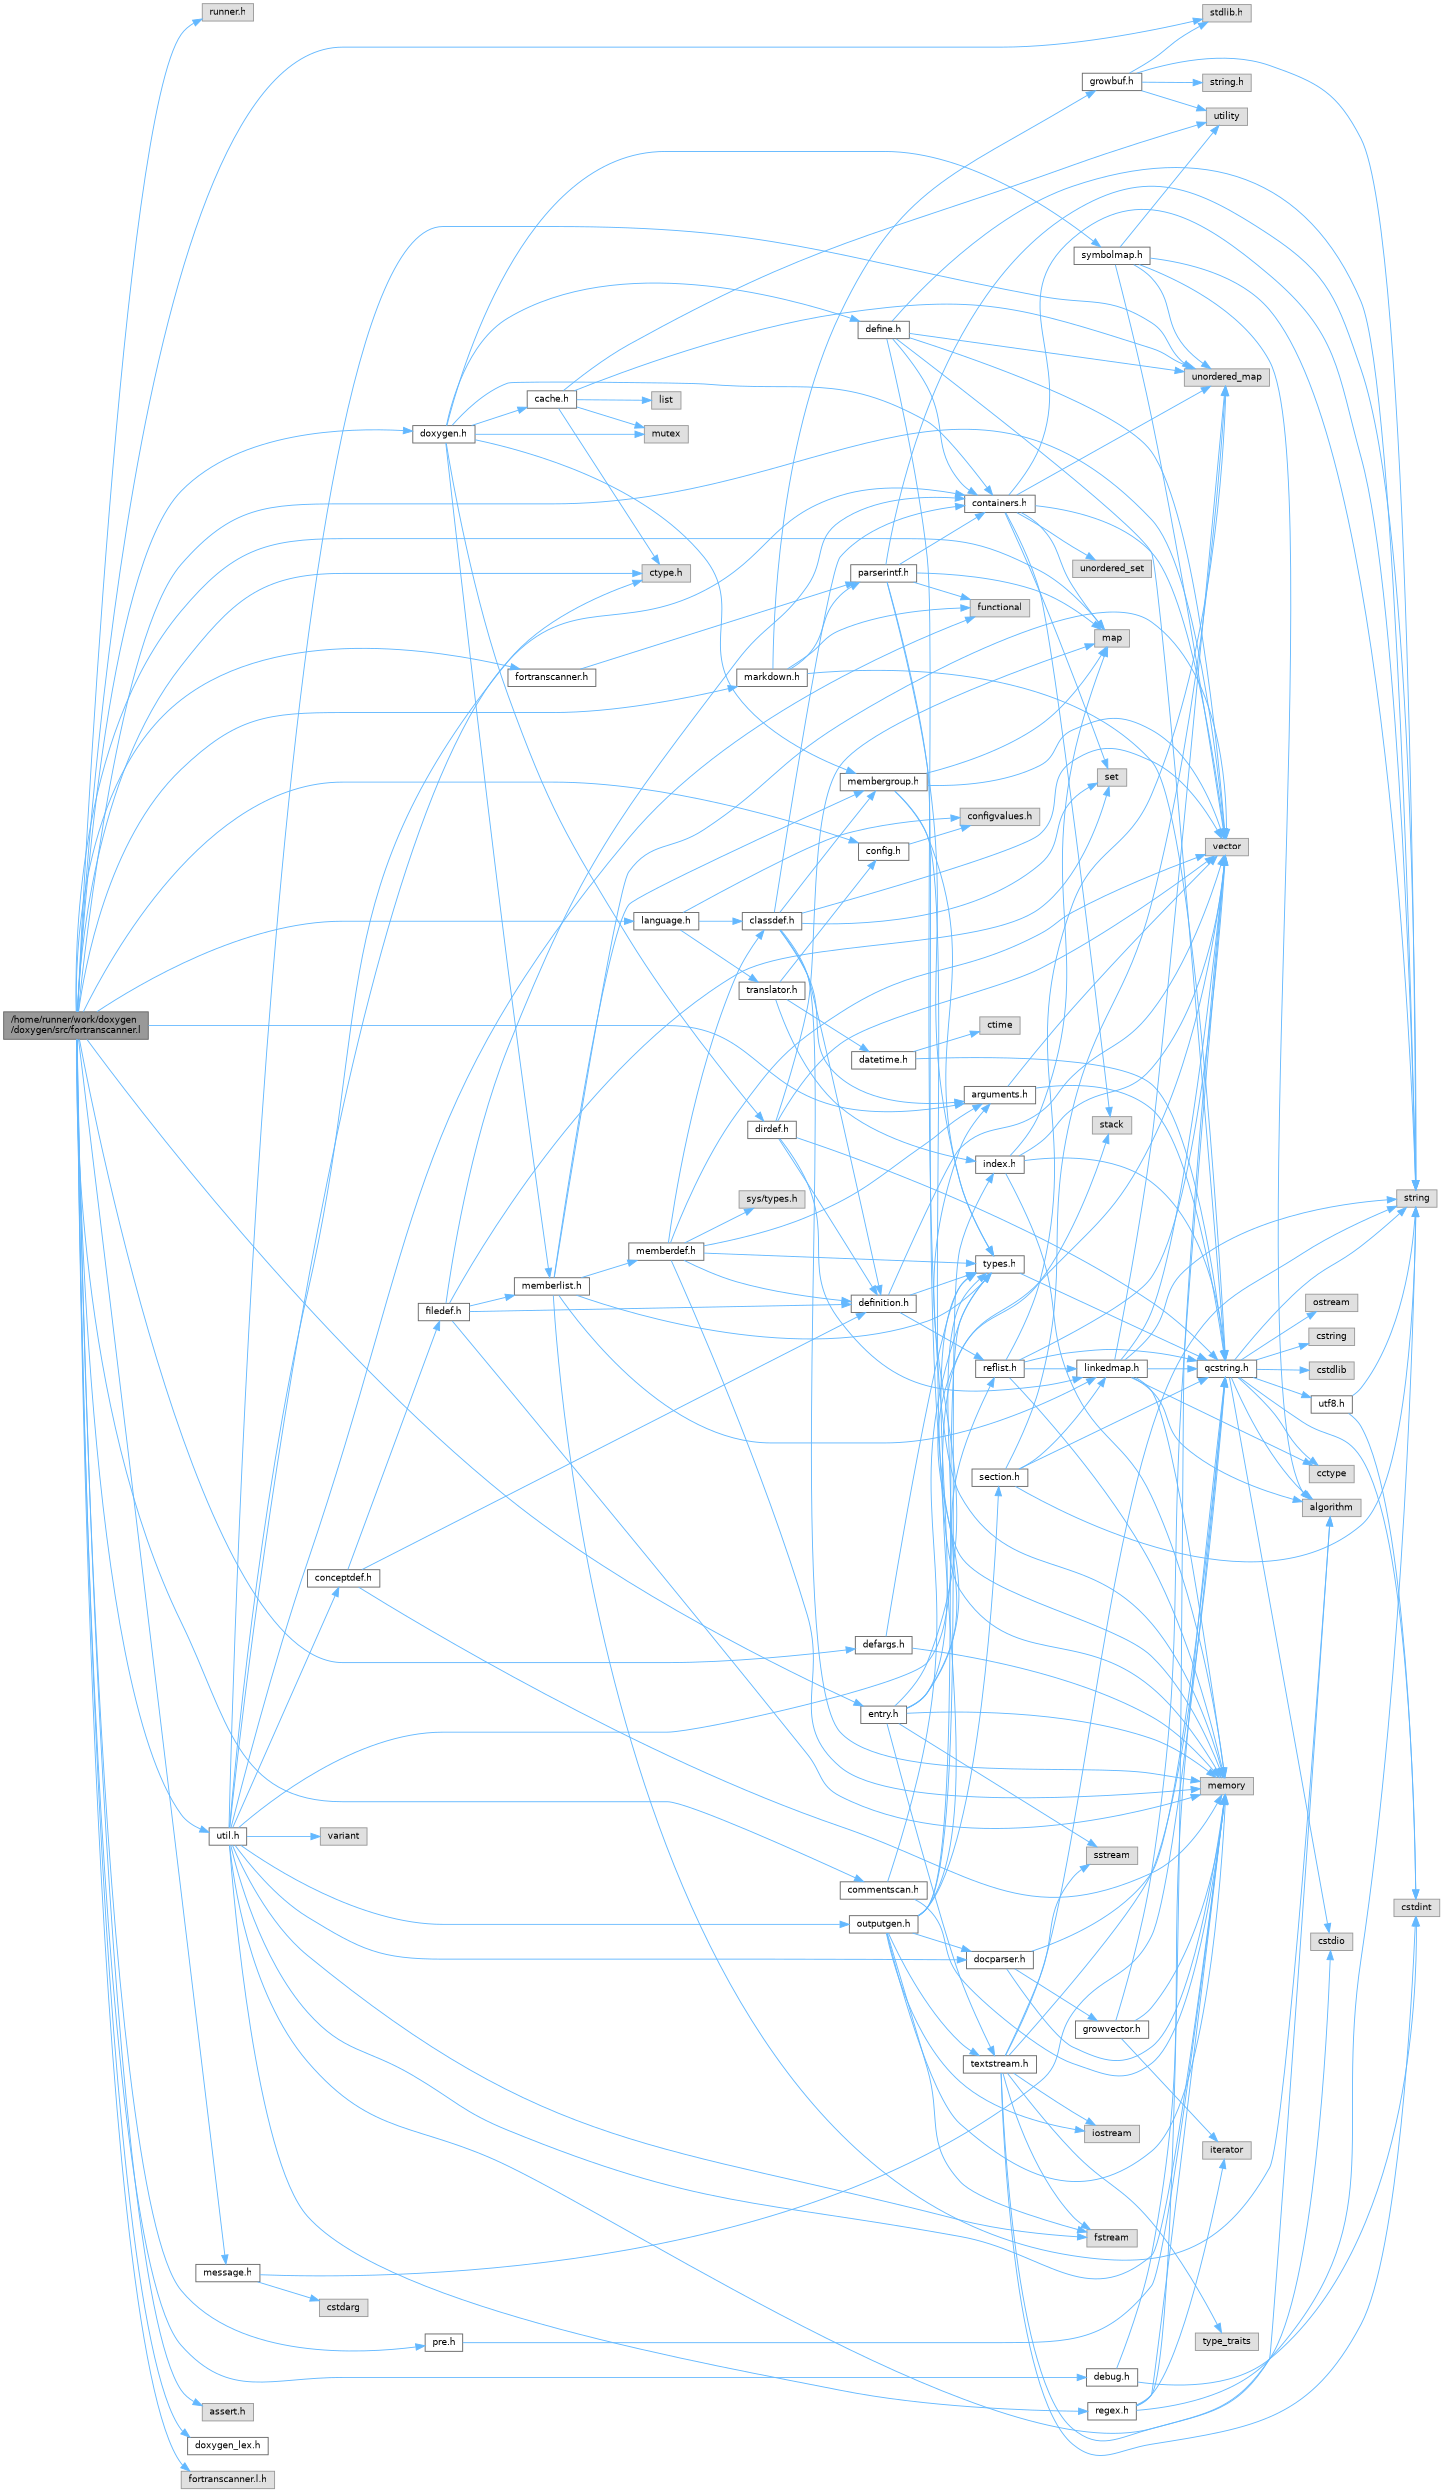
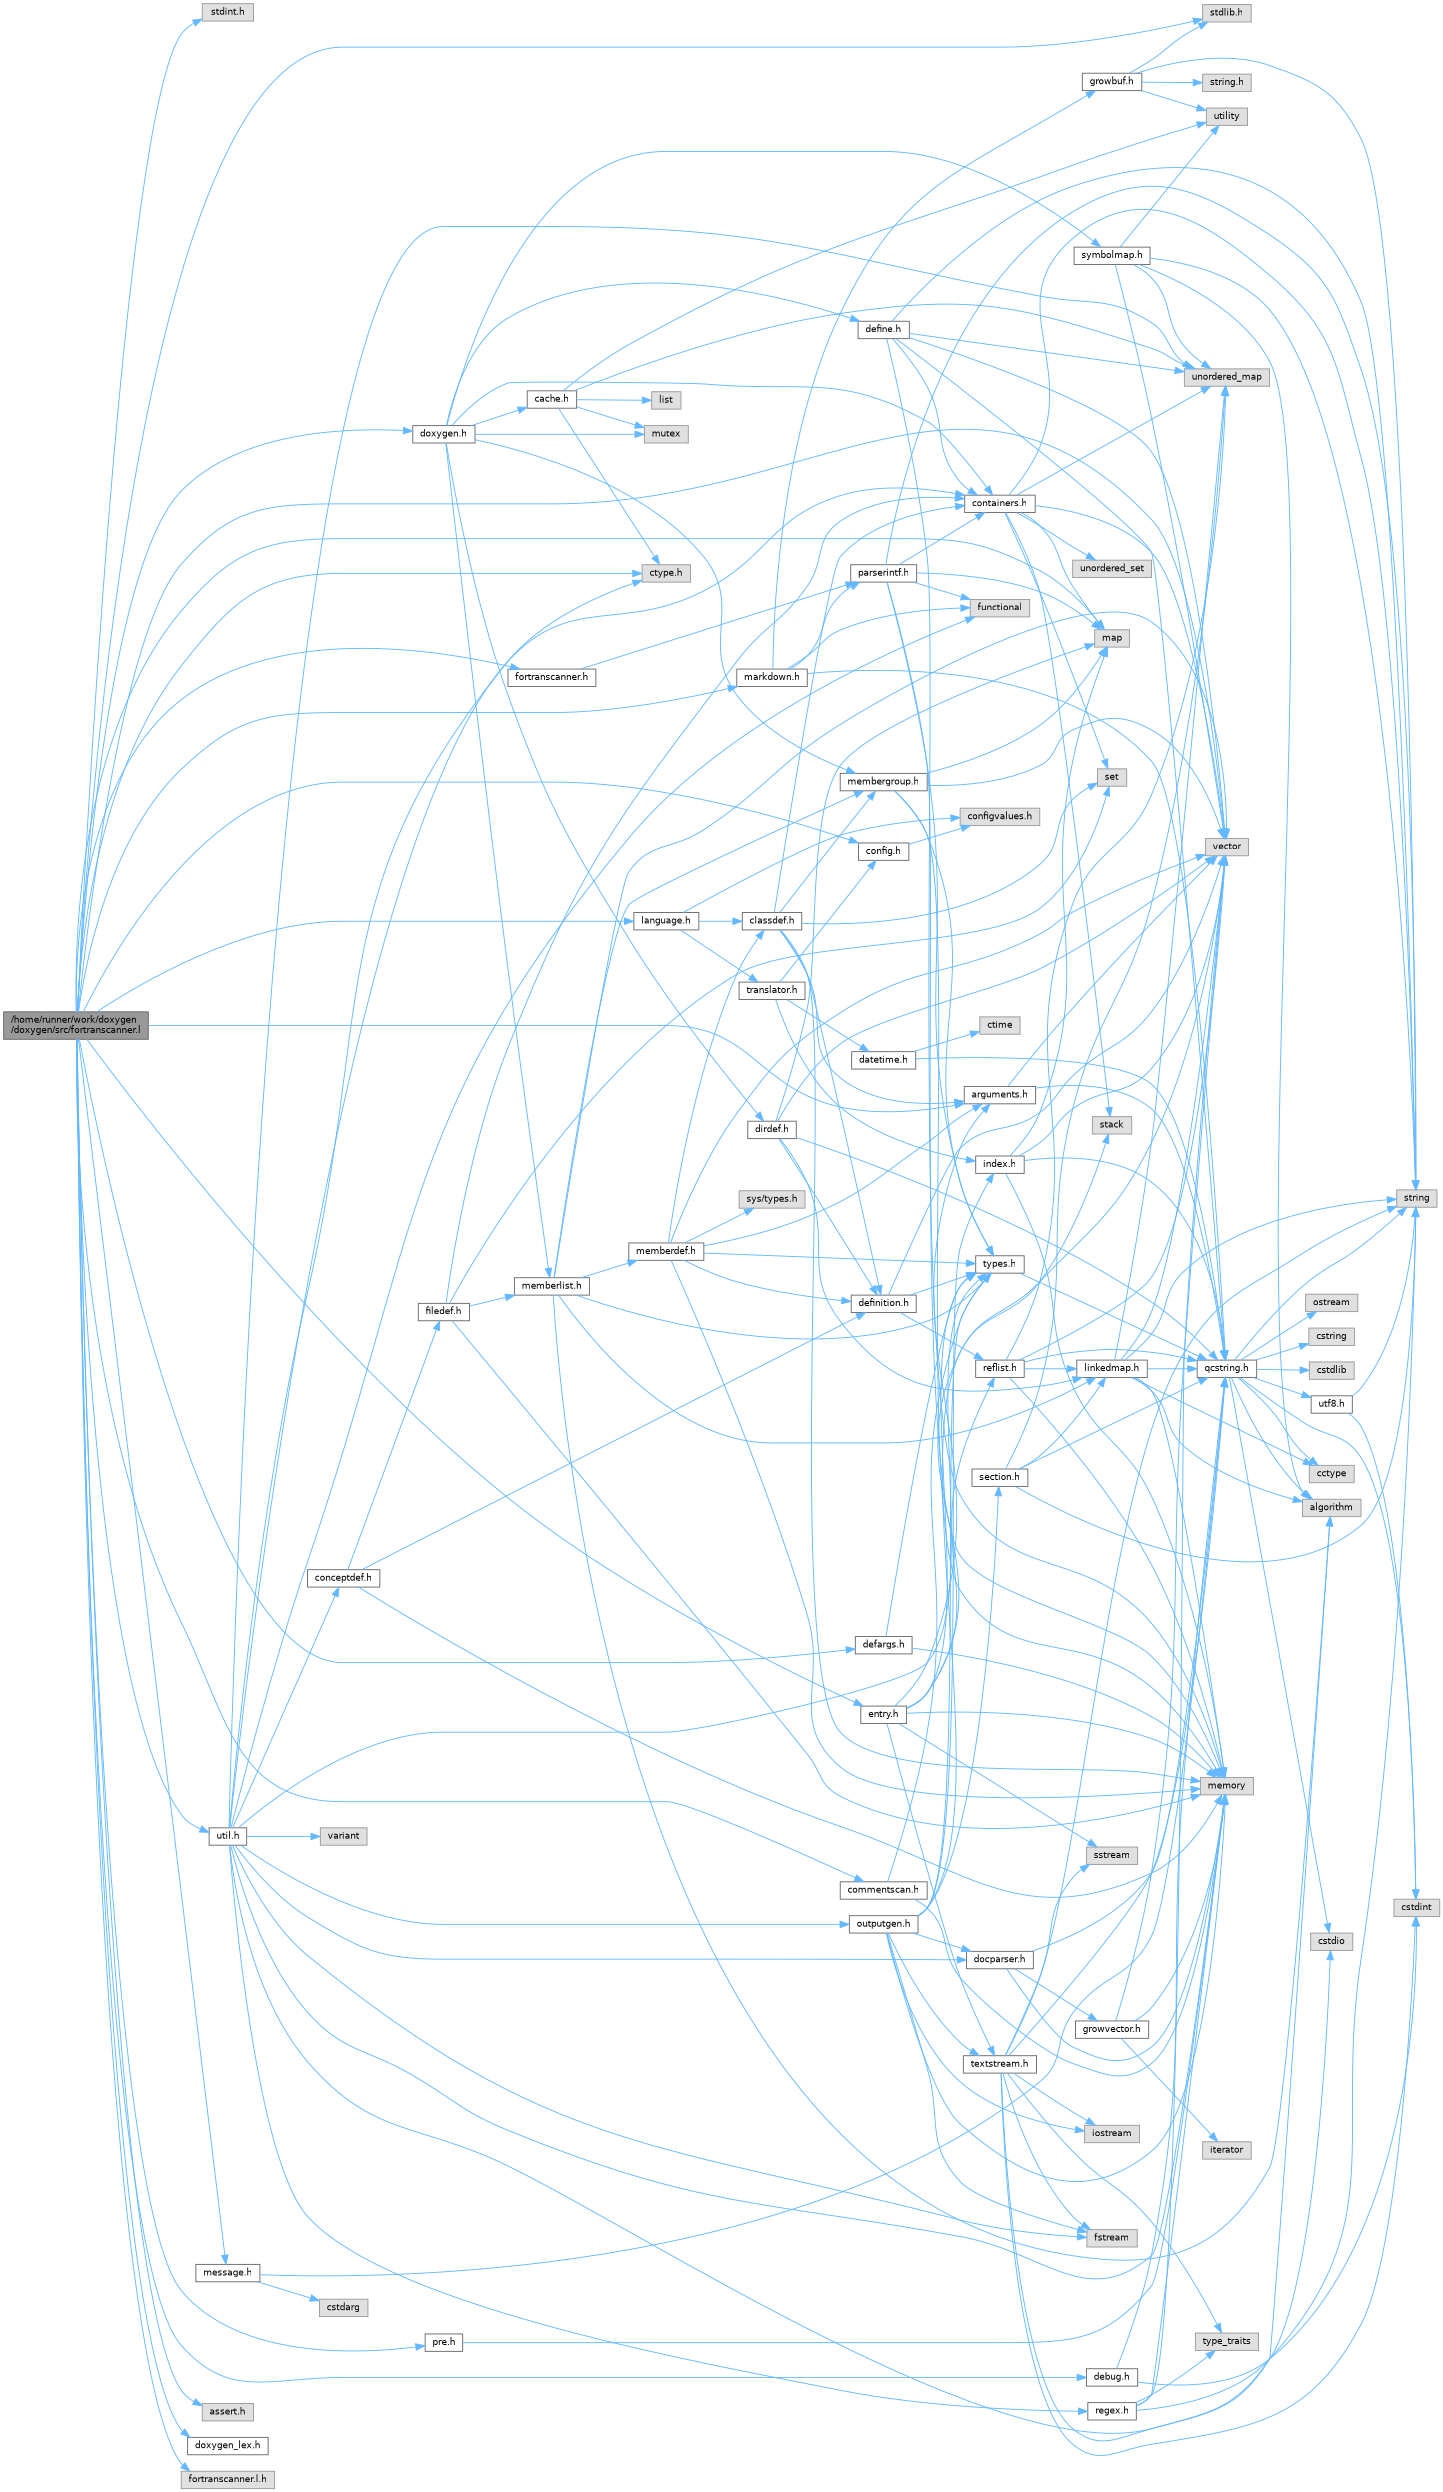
node "runner.h": label "runner.h" -> "stdint.h"
edge "classdef.h" -> "vector": removed
edge "filedef.h" -> "definition.h": removed
edge "regex.h" -> "iterator": now "regex.h" -> "type_traits"
